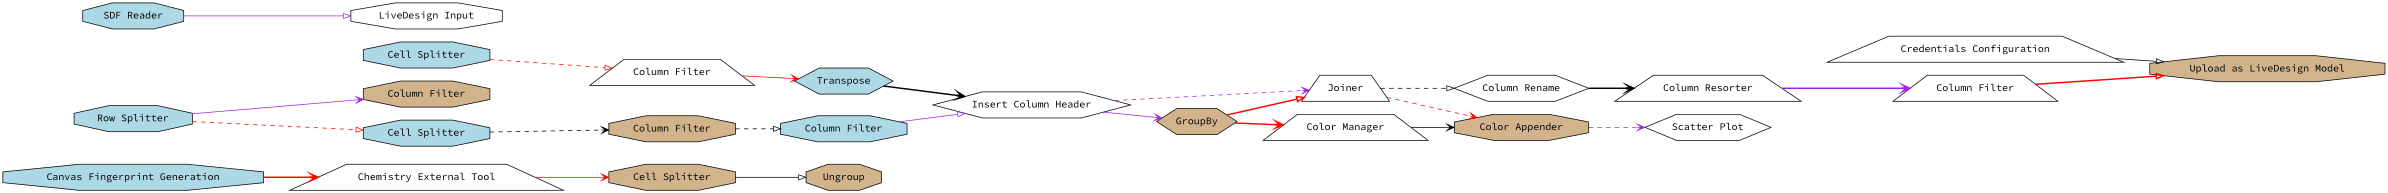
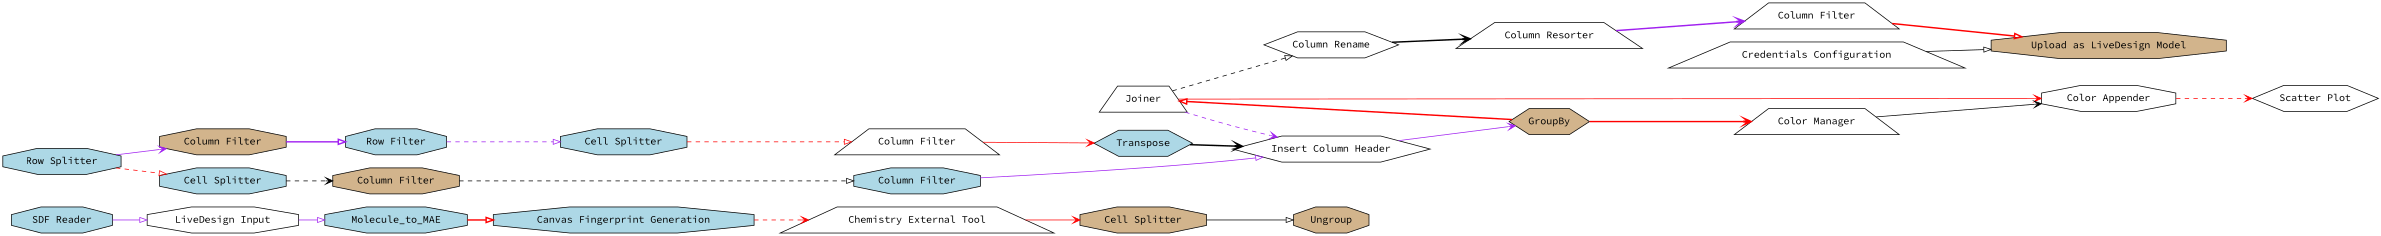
edge "Insert Column Header" -> "Joiner": reversed
edge "Joiner" -> "Color Appender": style dashed -> solid
node "Color Appender": fillcolor tan -> white
edge "Color Appender" -> "Scatter Plot": color purple -> red
node "Row Filter": added
edge "Canvas Fingerprint Generation" -> "Chemistry External Tool": style bold -> dashed
node "Molecule_to_MAE": added
